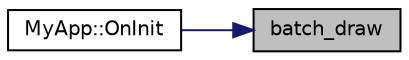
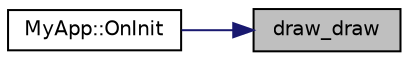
node "batch_draw": label "batch_draw" -> "draw_draw"
